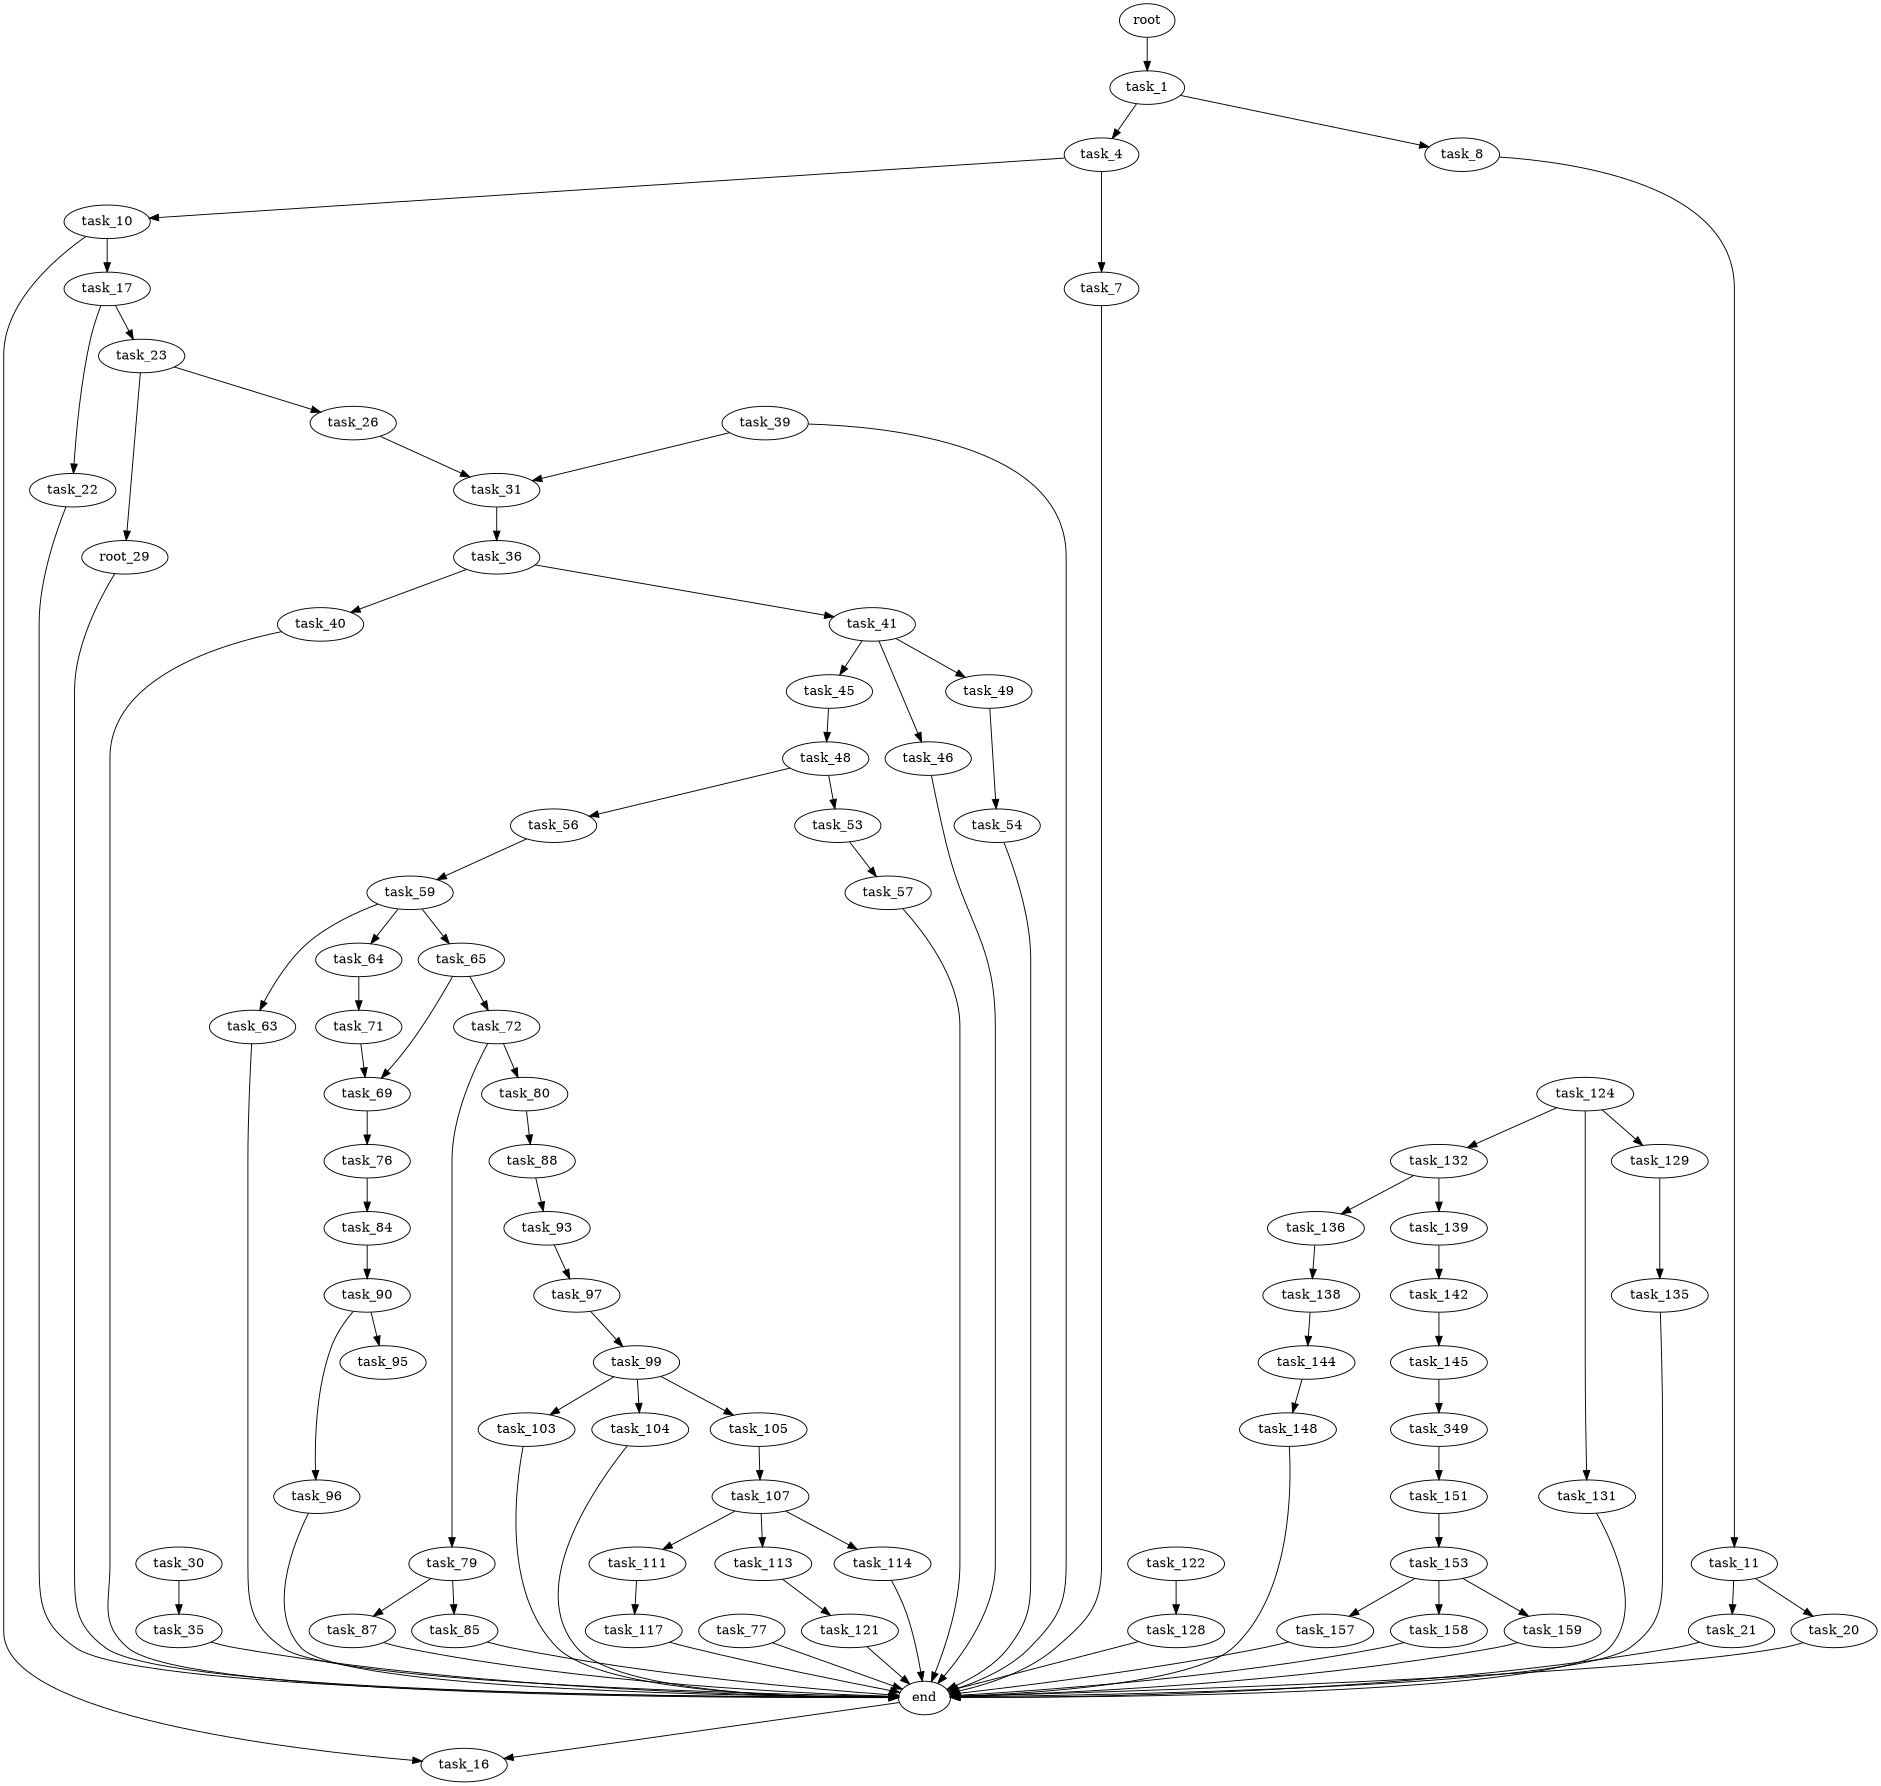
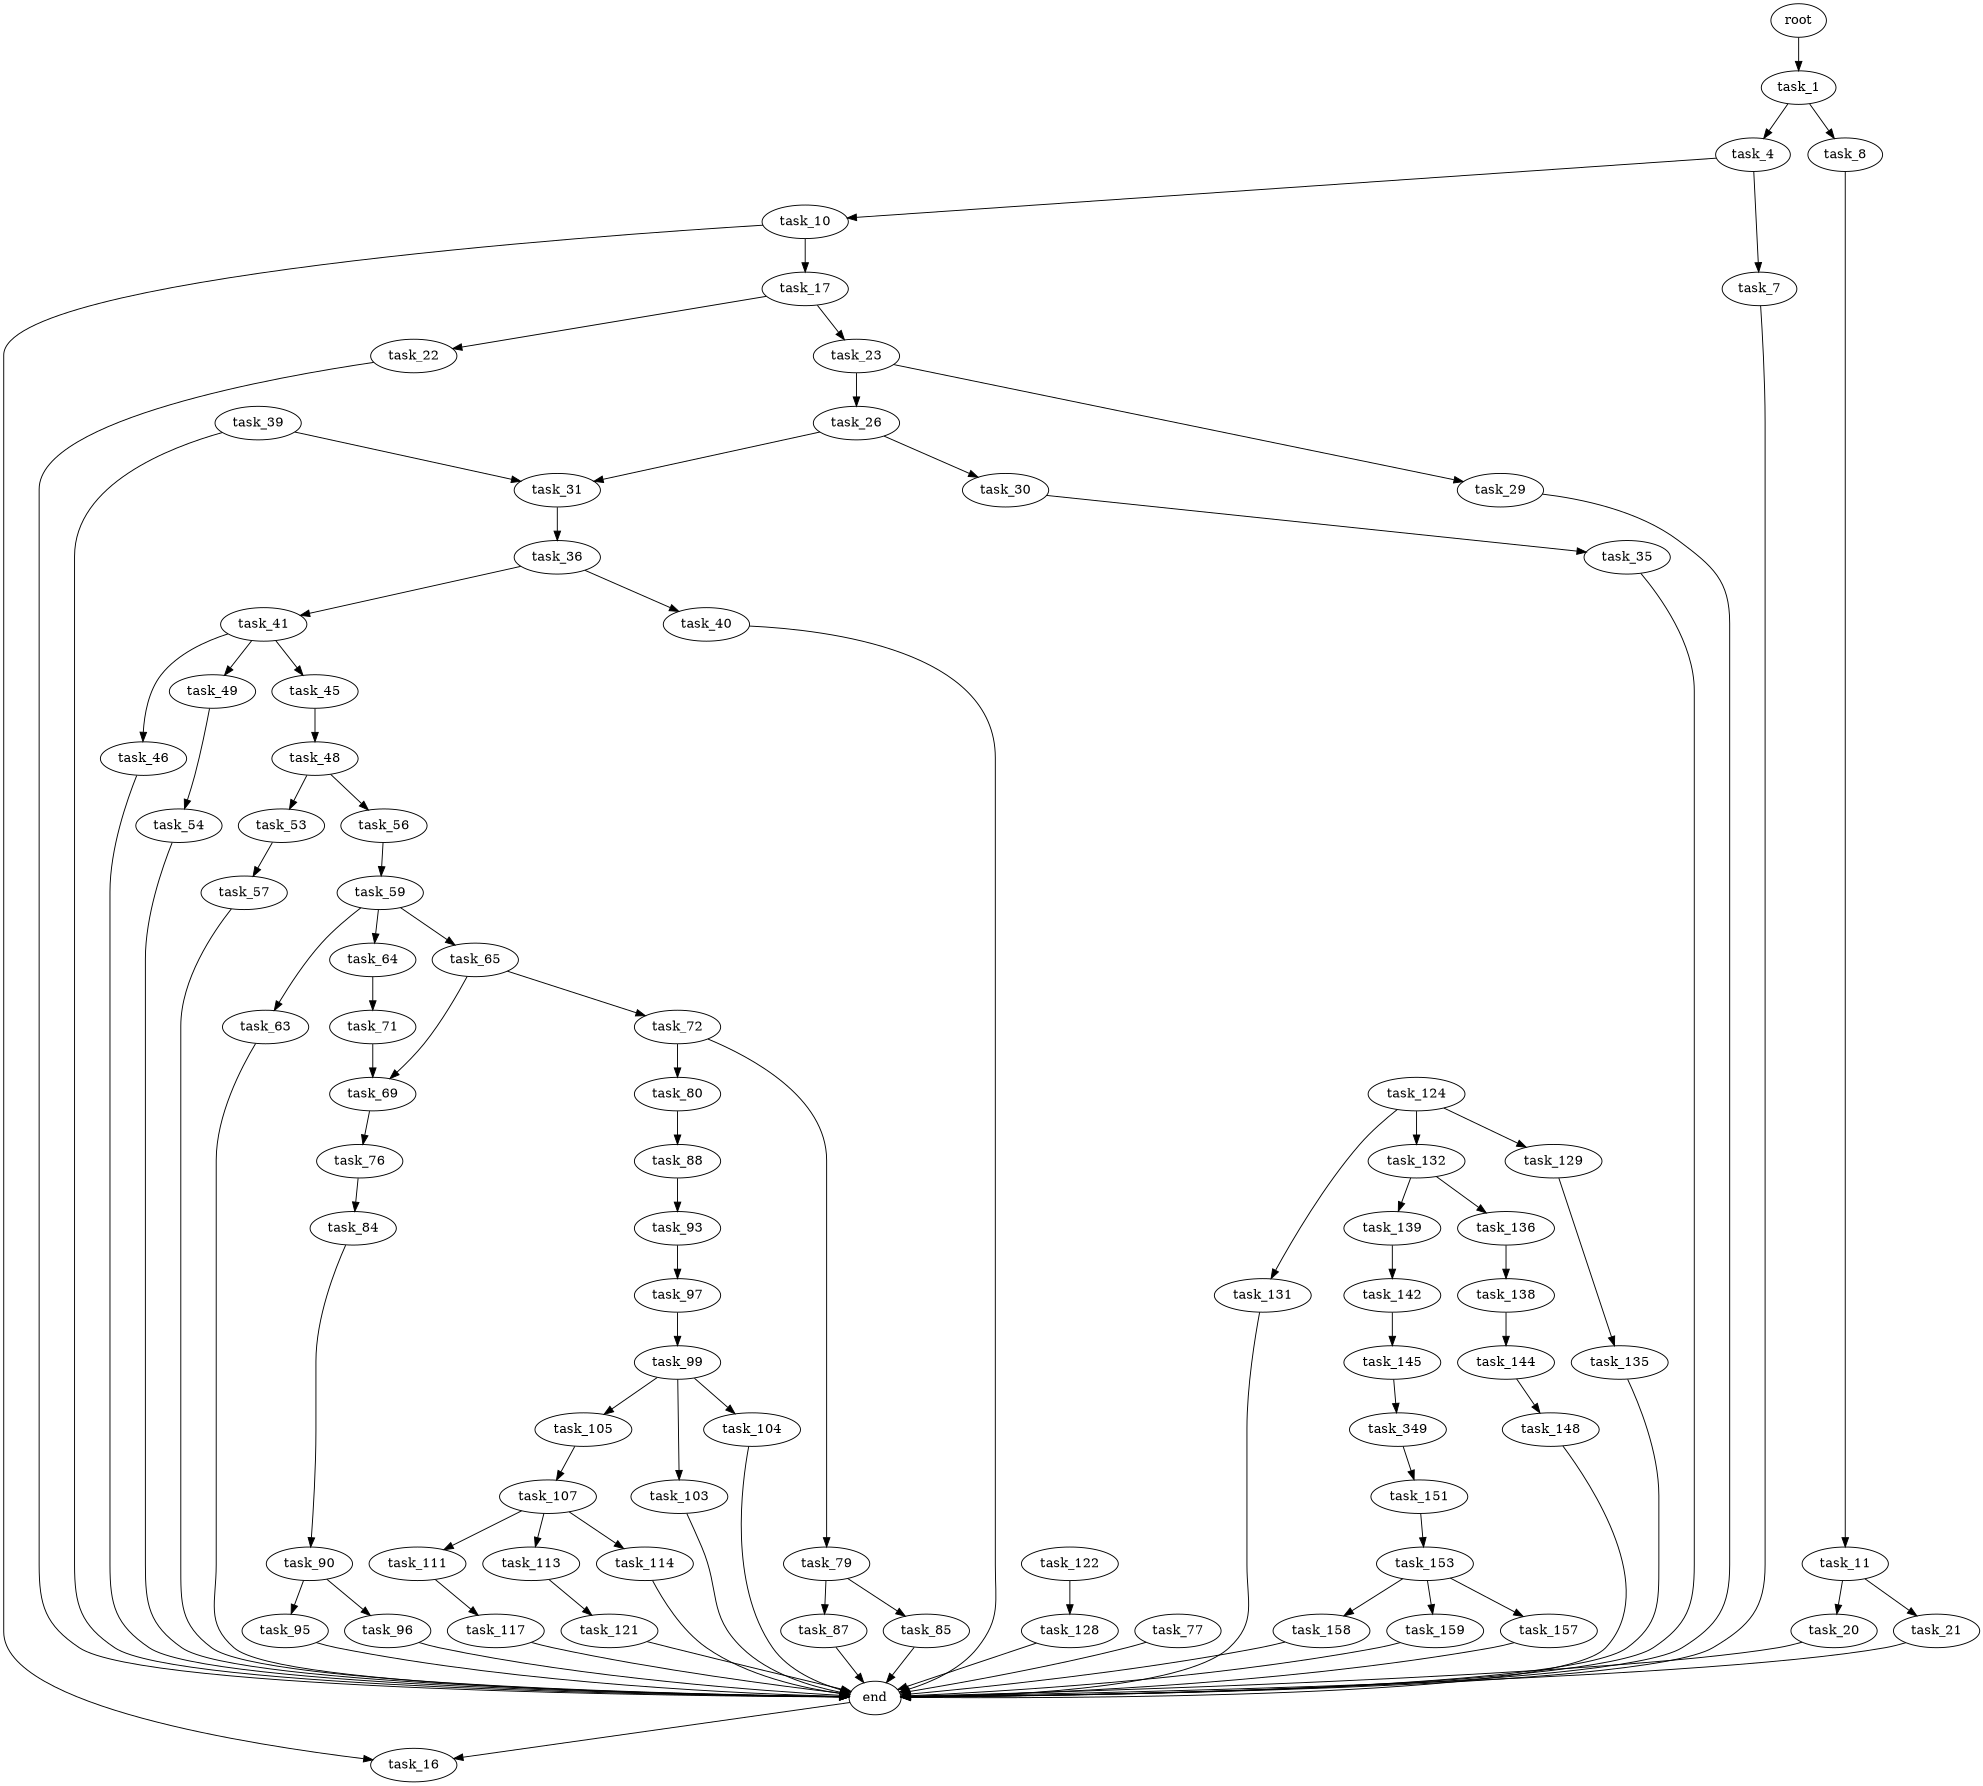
edge "task_26" -> "task_30": added
node "root_29": label "root_29" -> "task_29"
edge "task_95" -> "end": added
